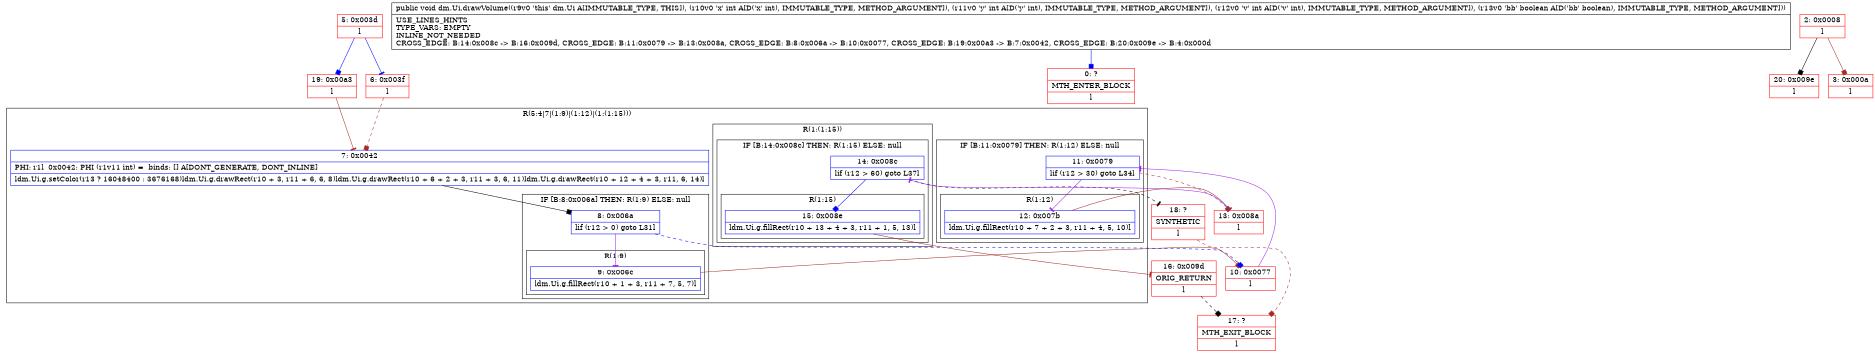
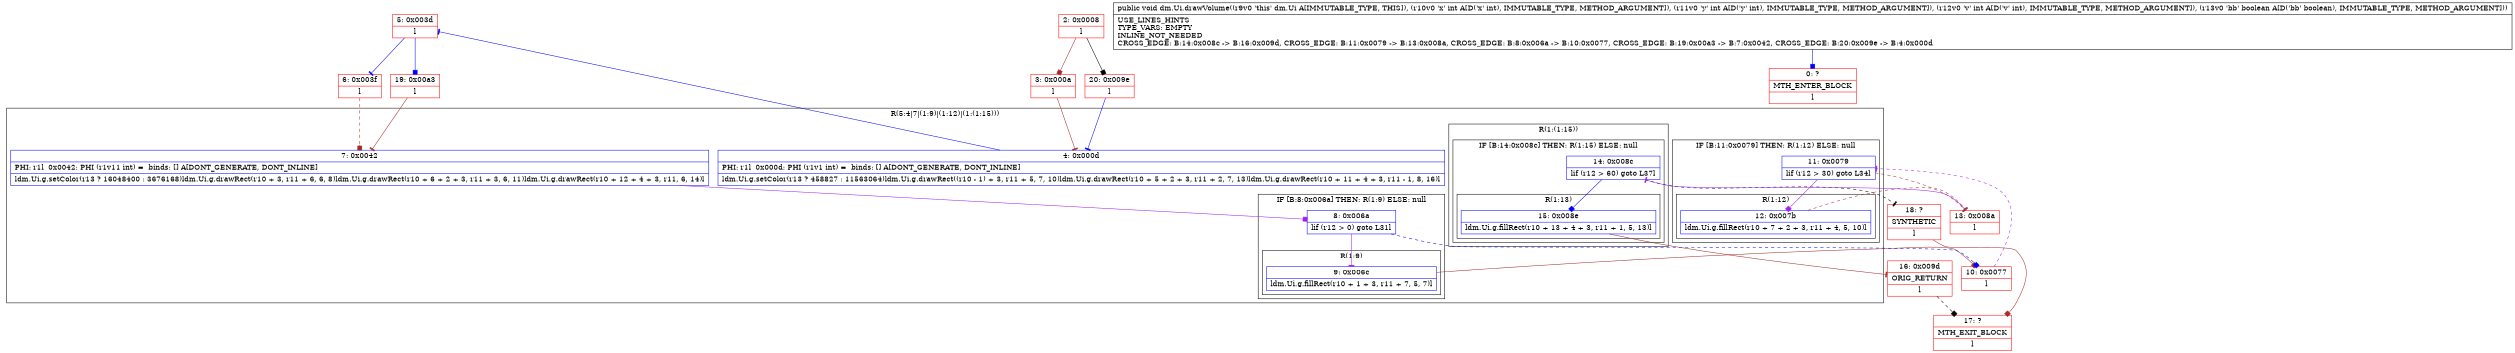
node "4: 0x000d": added
edge "10: 0x0077" -> "11: 0x0079": style solid -> dashed
edge "11: 0x0079" -> "13: 0x008a": arrowhead box -> tee
edge "11: 0x0079" -> "12: 0x007b": arrowhead tee -> box
edge "12: 0x007b" -> "13: 0x008a": style solid -> dashed
edge "7: 0x0042" -> "8: 0x006a": color black -> purple
cluster "R(1:15)": label "R(1:15)" -> "R(1:13)"
edge "18: ?" -> "17: ?": style dashed -> solid
